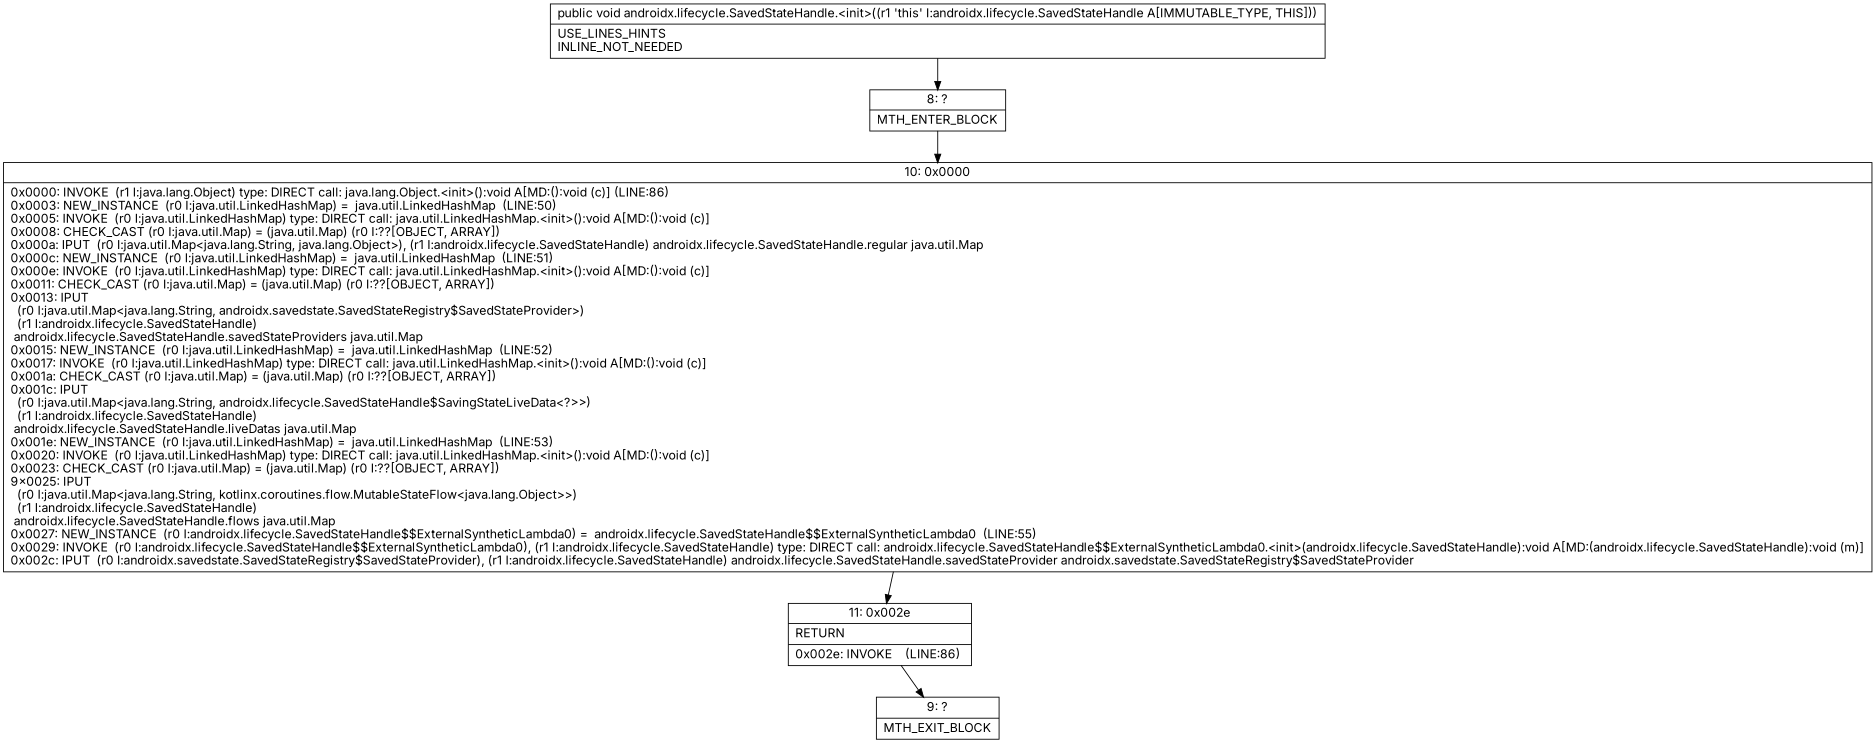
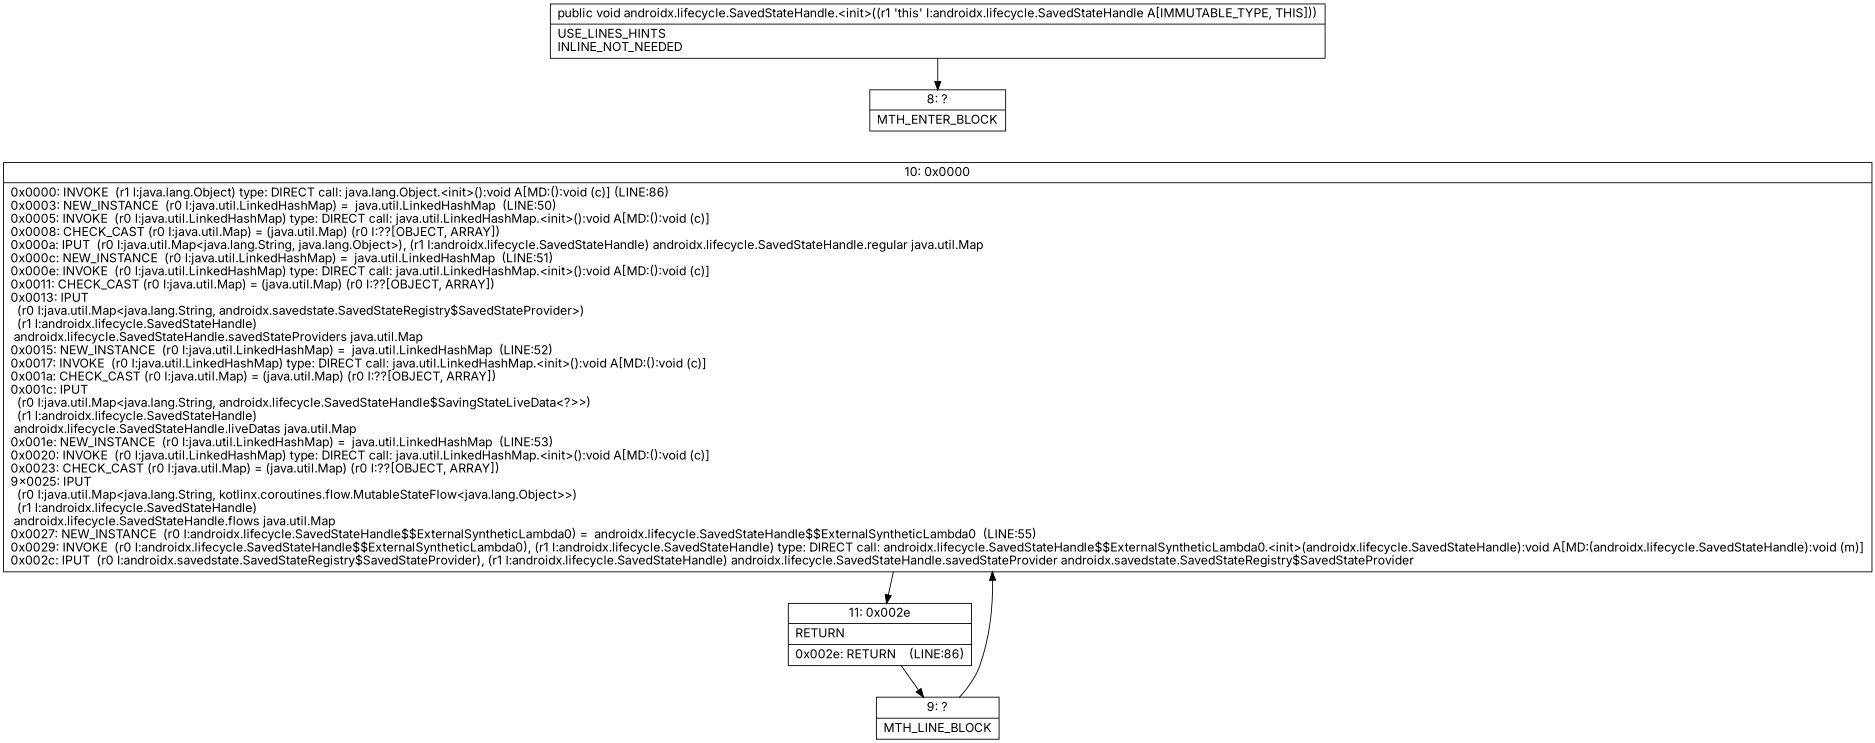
edge "8: ?" -> "10: 0x0000": now "9: ?" -> "10: 0x0000"
node "11: 0x002e": text "0x002e: INVOKE    (LINE:86)" -> "0x002e: RETURN    (LINE:86)"
node "9: ?": text "MTH_EXIT_BLOCK" -> "MTH_LINE_BLOCK"
